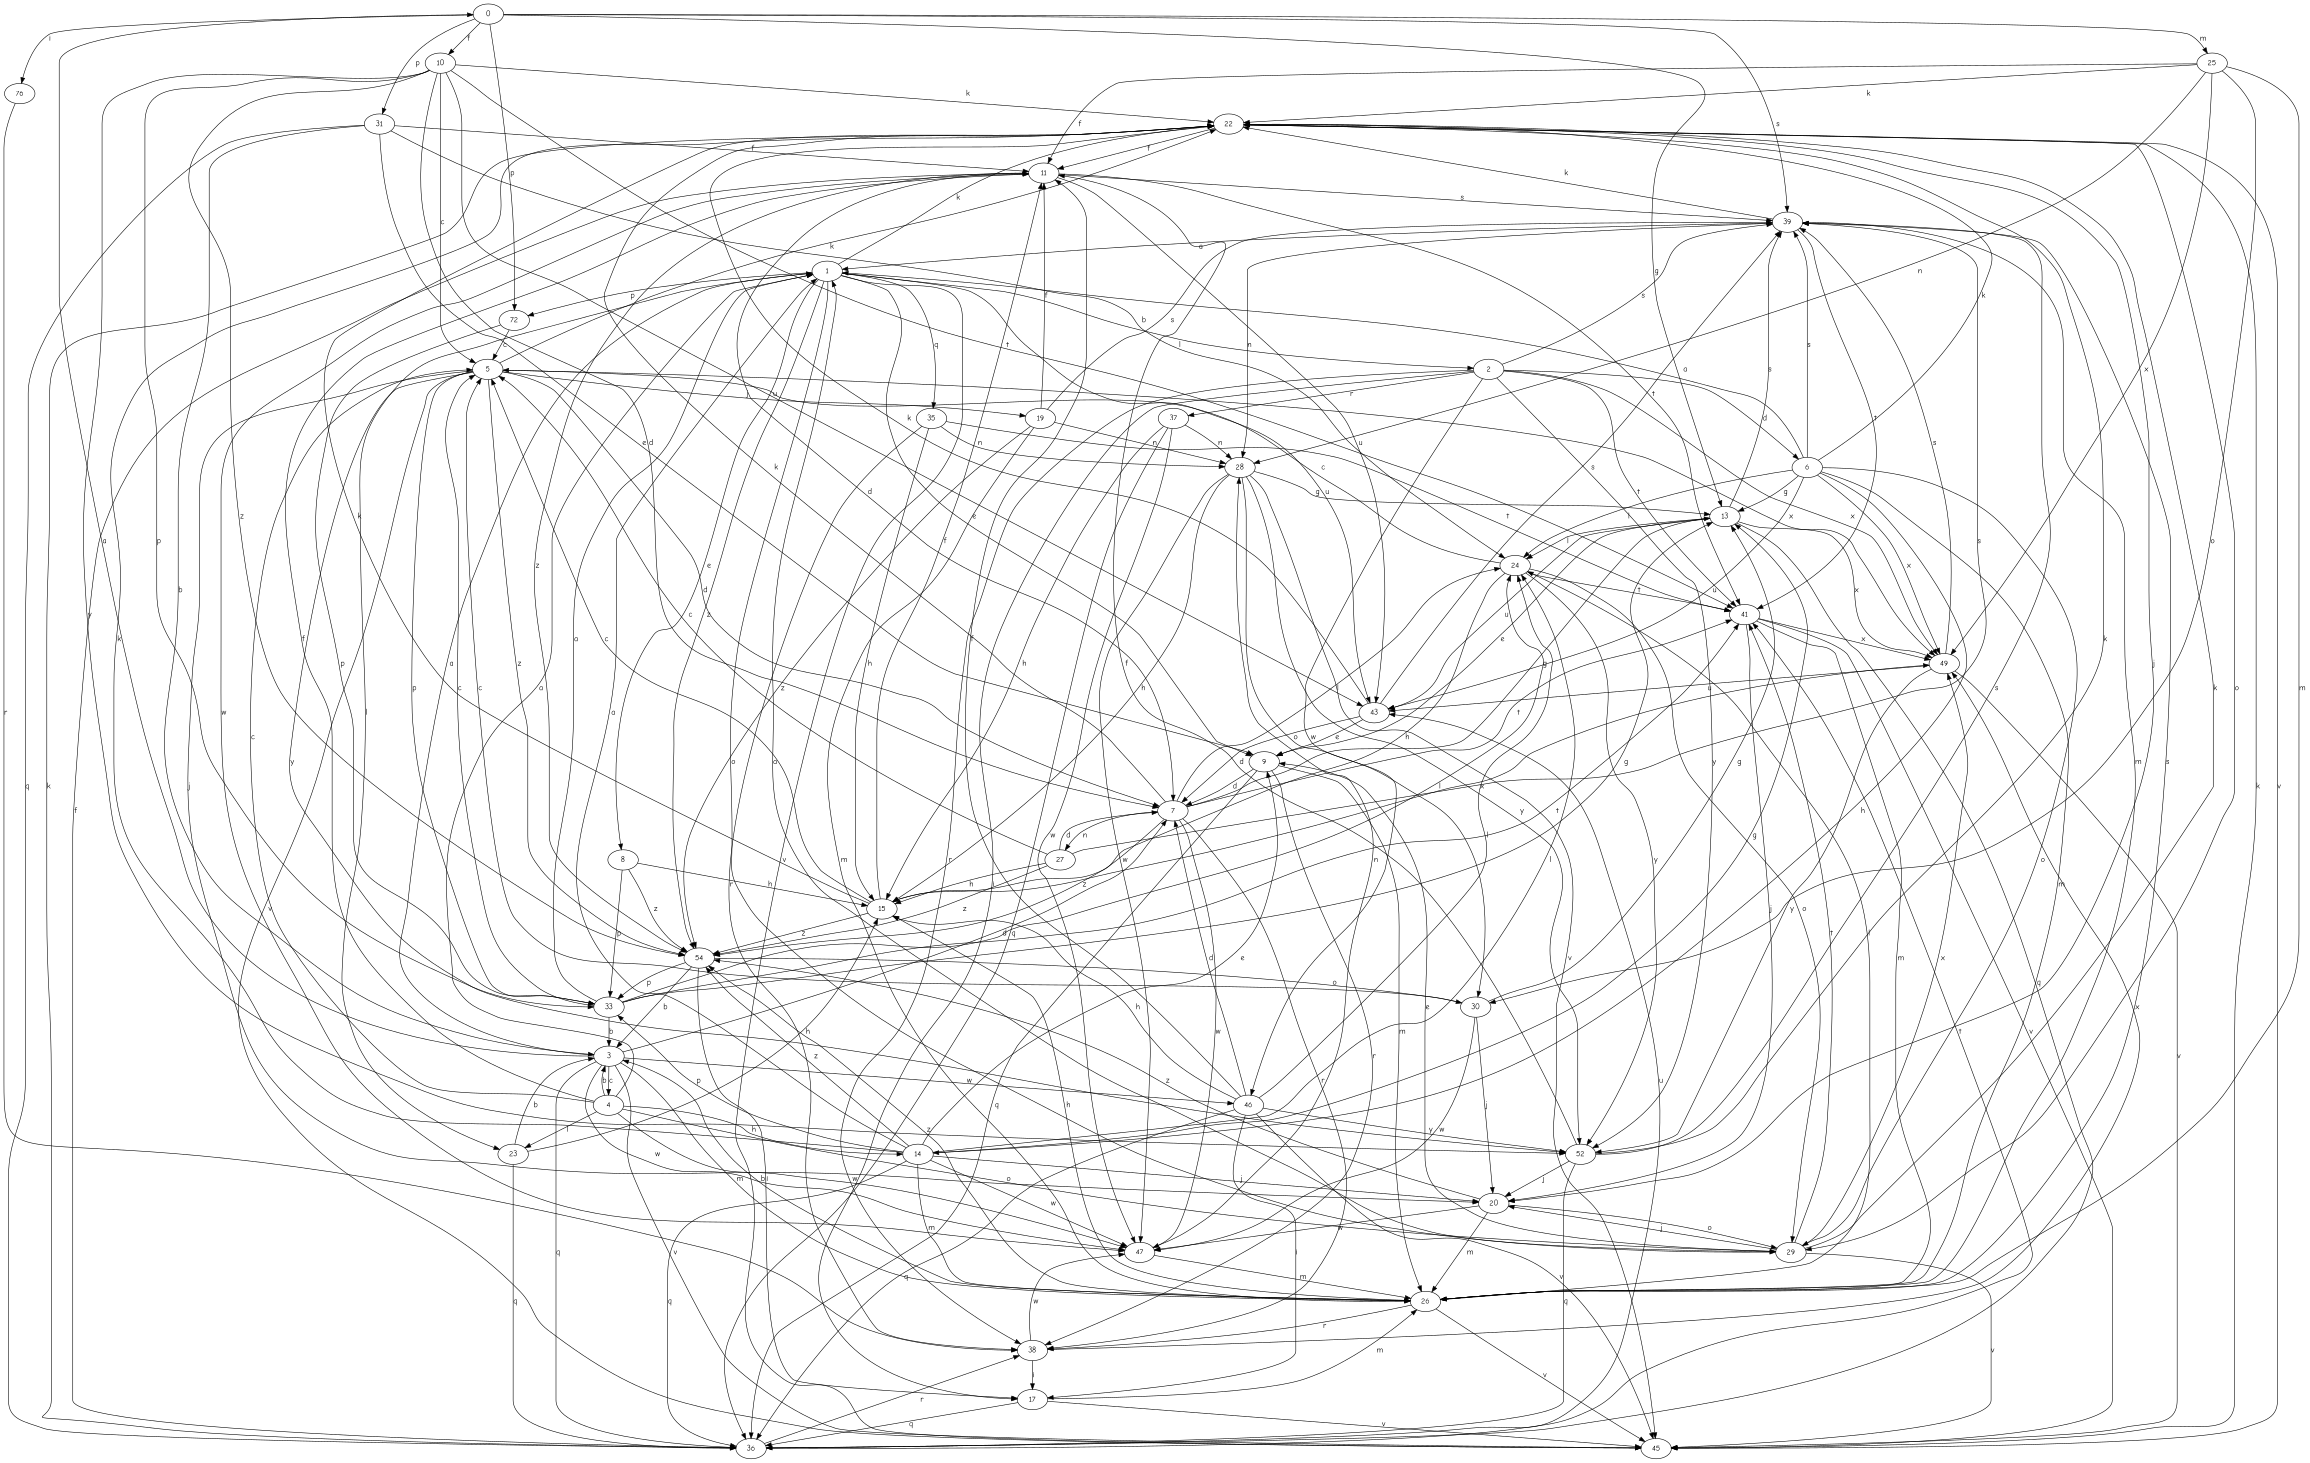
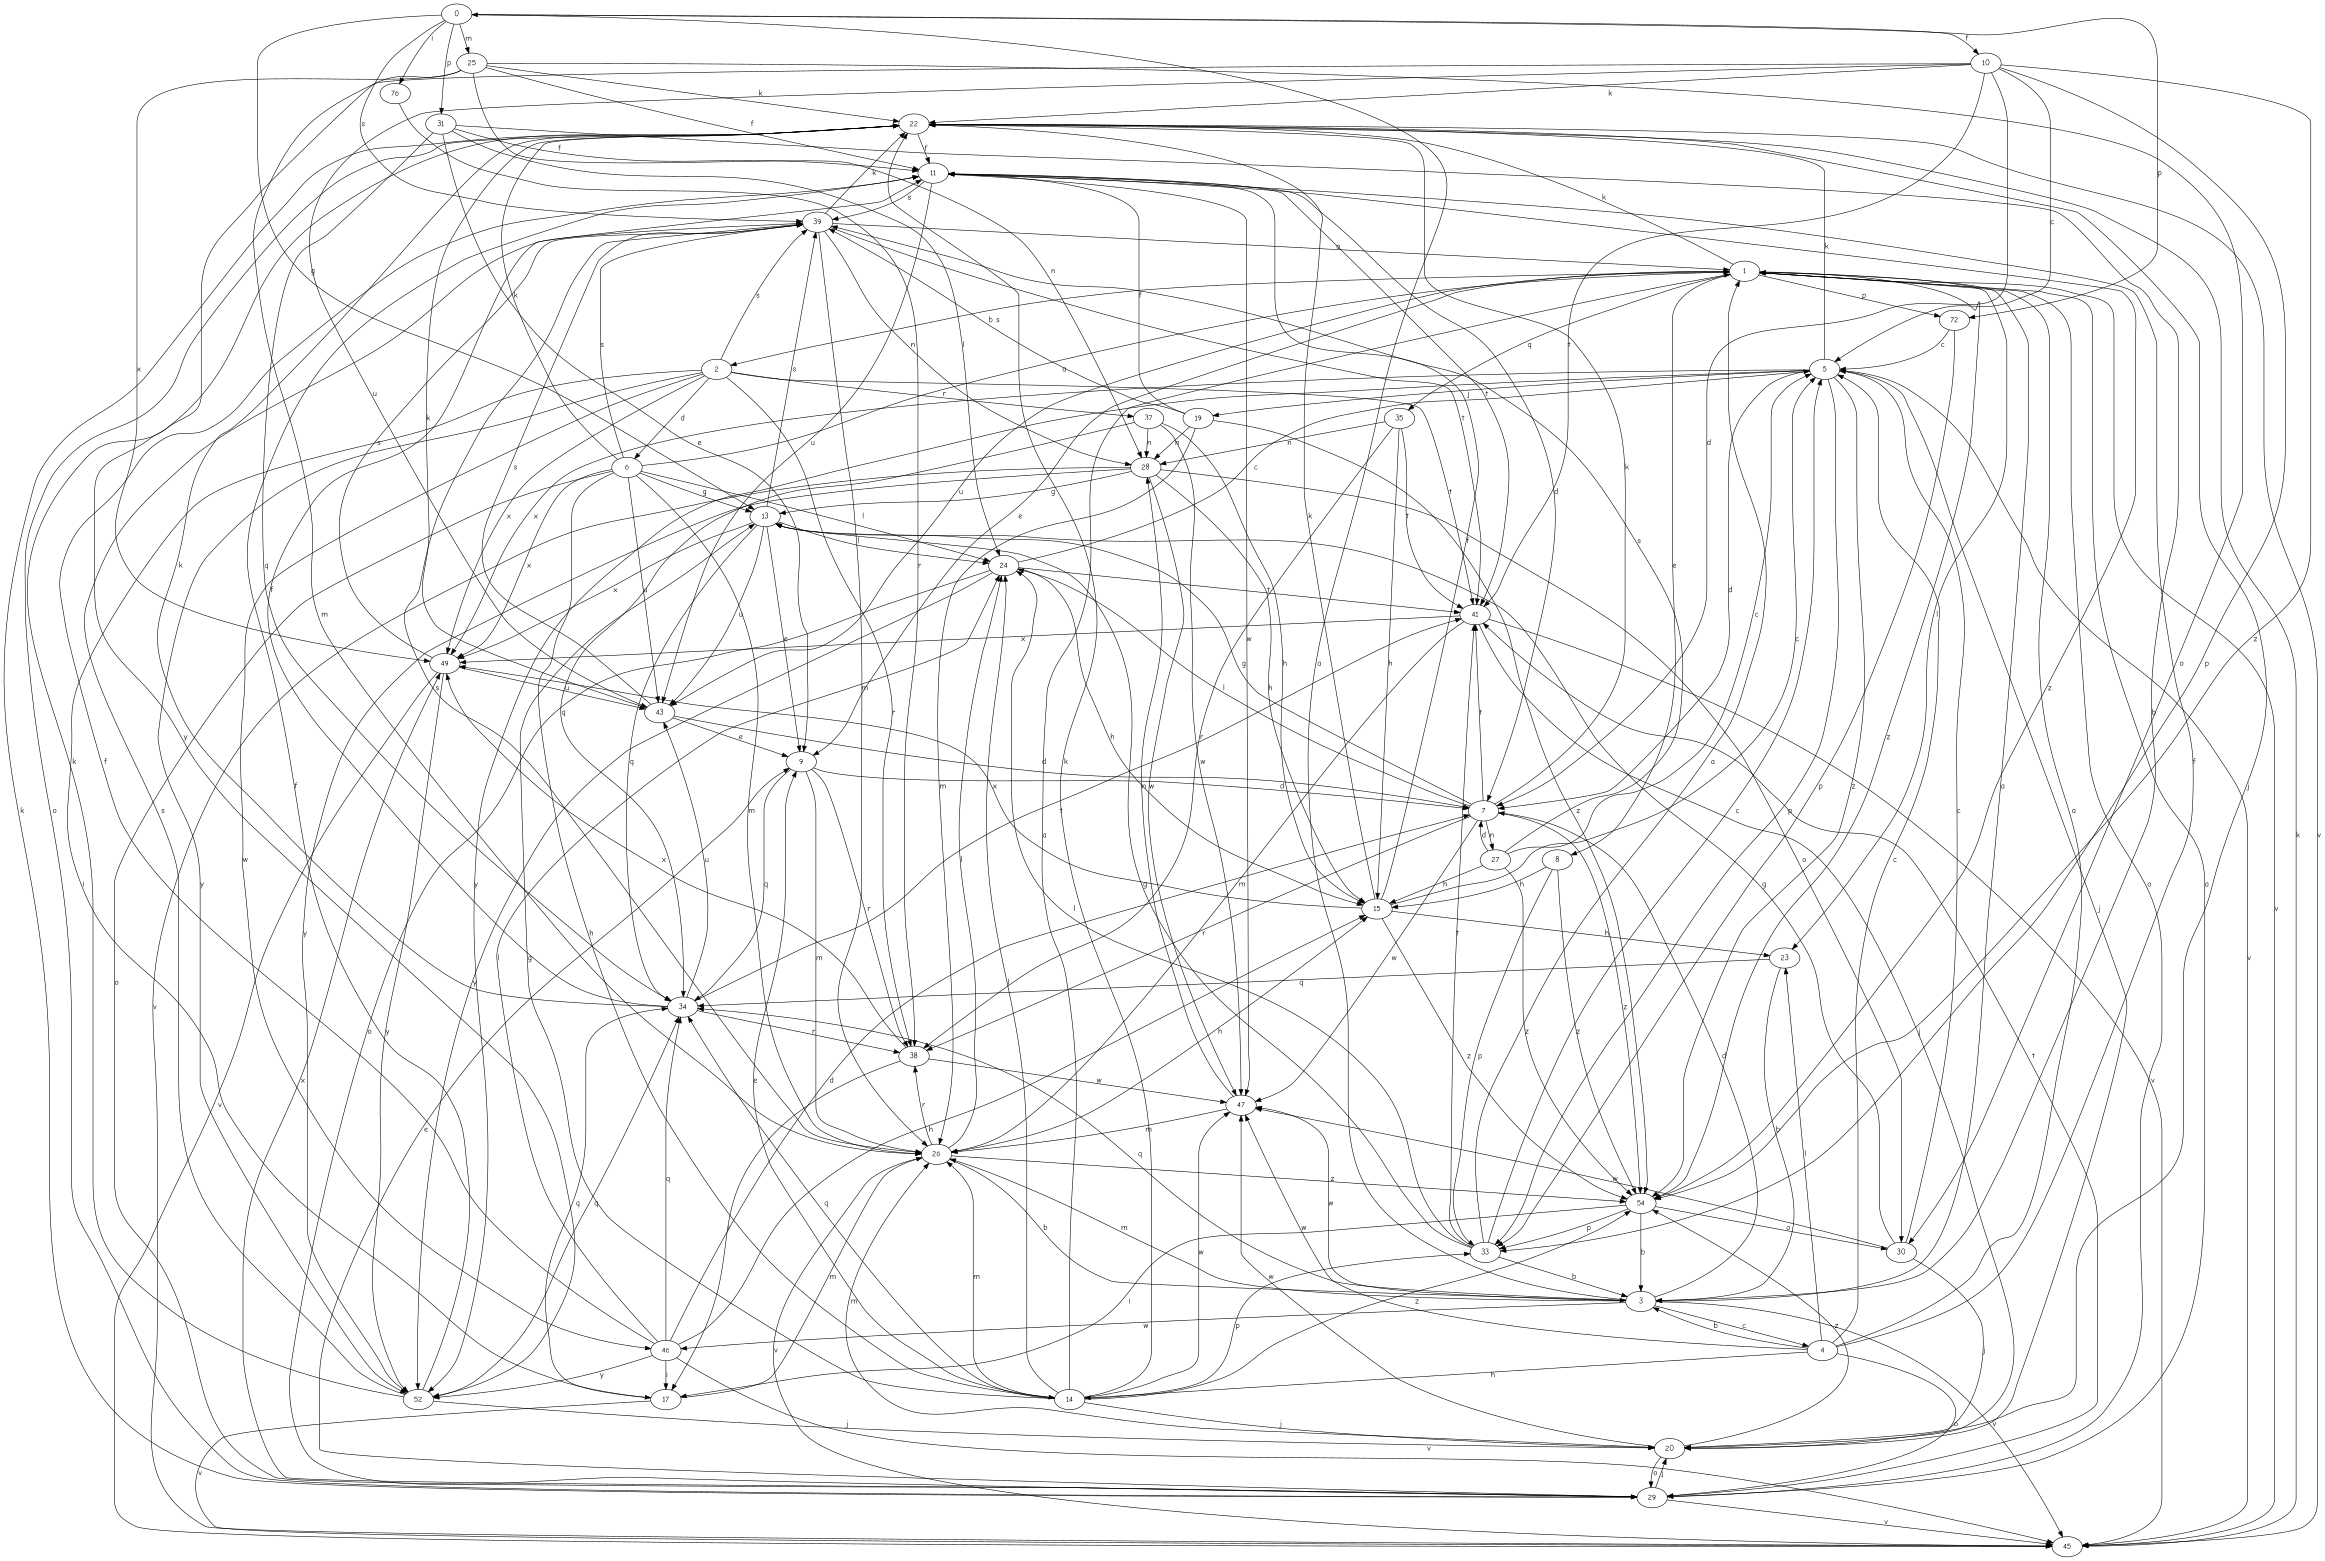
edge "23" -> "15": reversed
node "36": label "36" -> "34"
